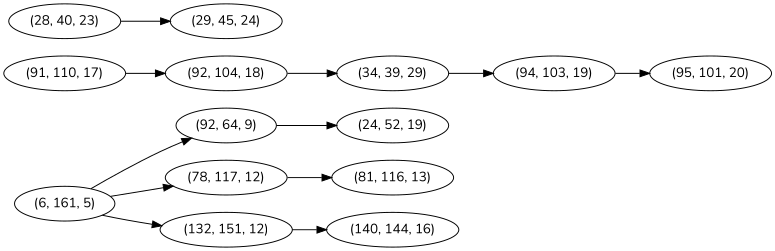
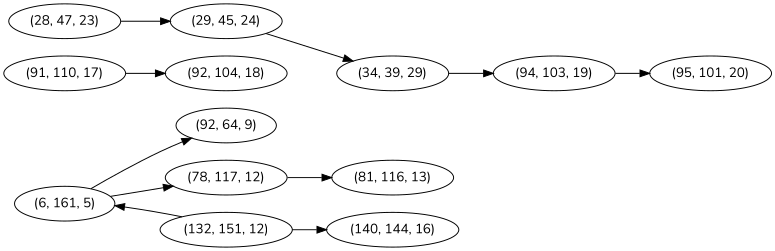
node "(28, 40, 23)": label "(28, 40, 23)" -> "(28, 47, 23)"
edge "(92, 104, 18)" -> "(34, 39, 29)": now "(29, 45, 24)" -> "(34, 39, 29)"
node "(24, 52, 19)": removed
edge "(6, 161, 5)" -> "(132, 151, 12)": reversed
